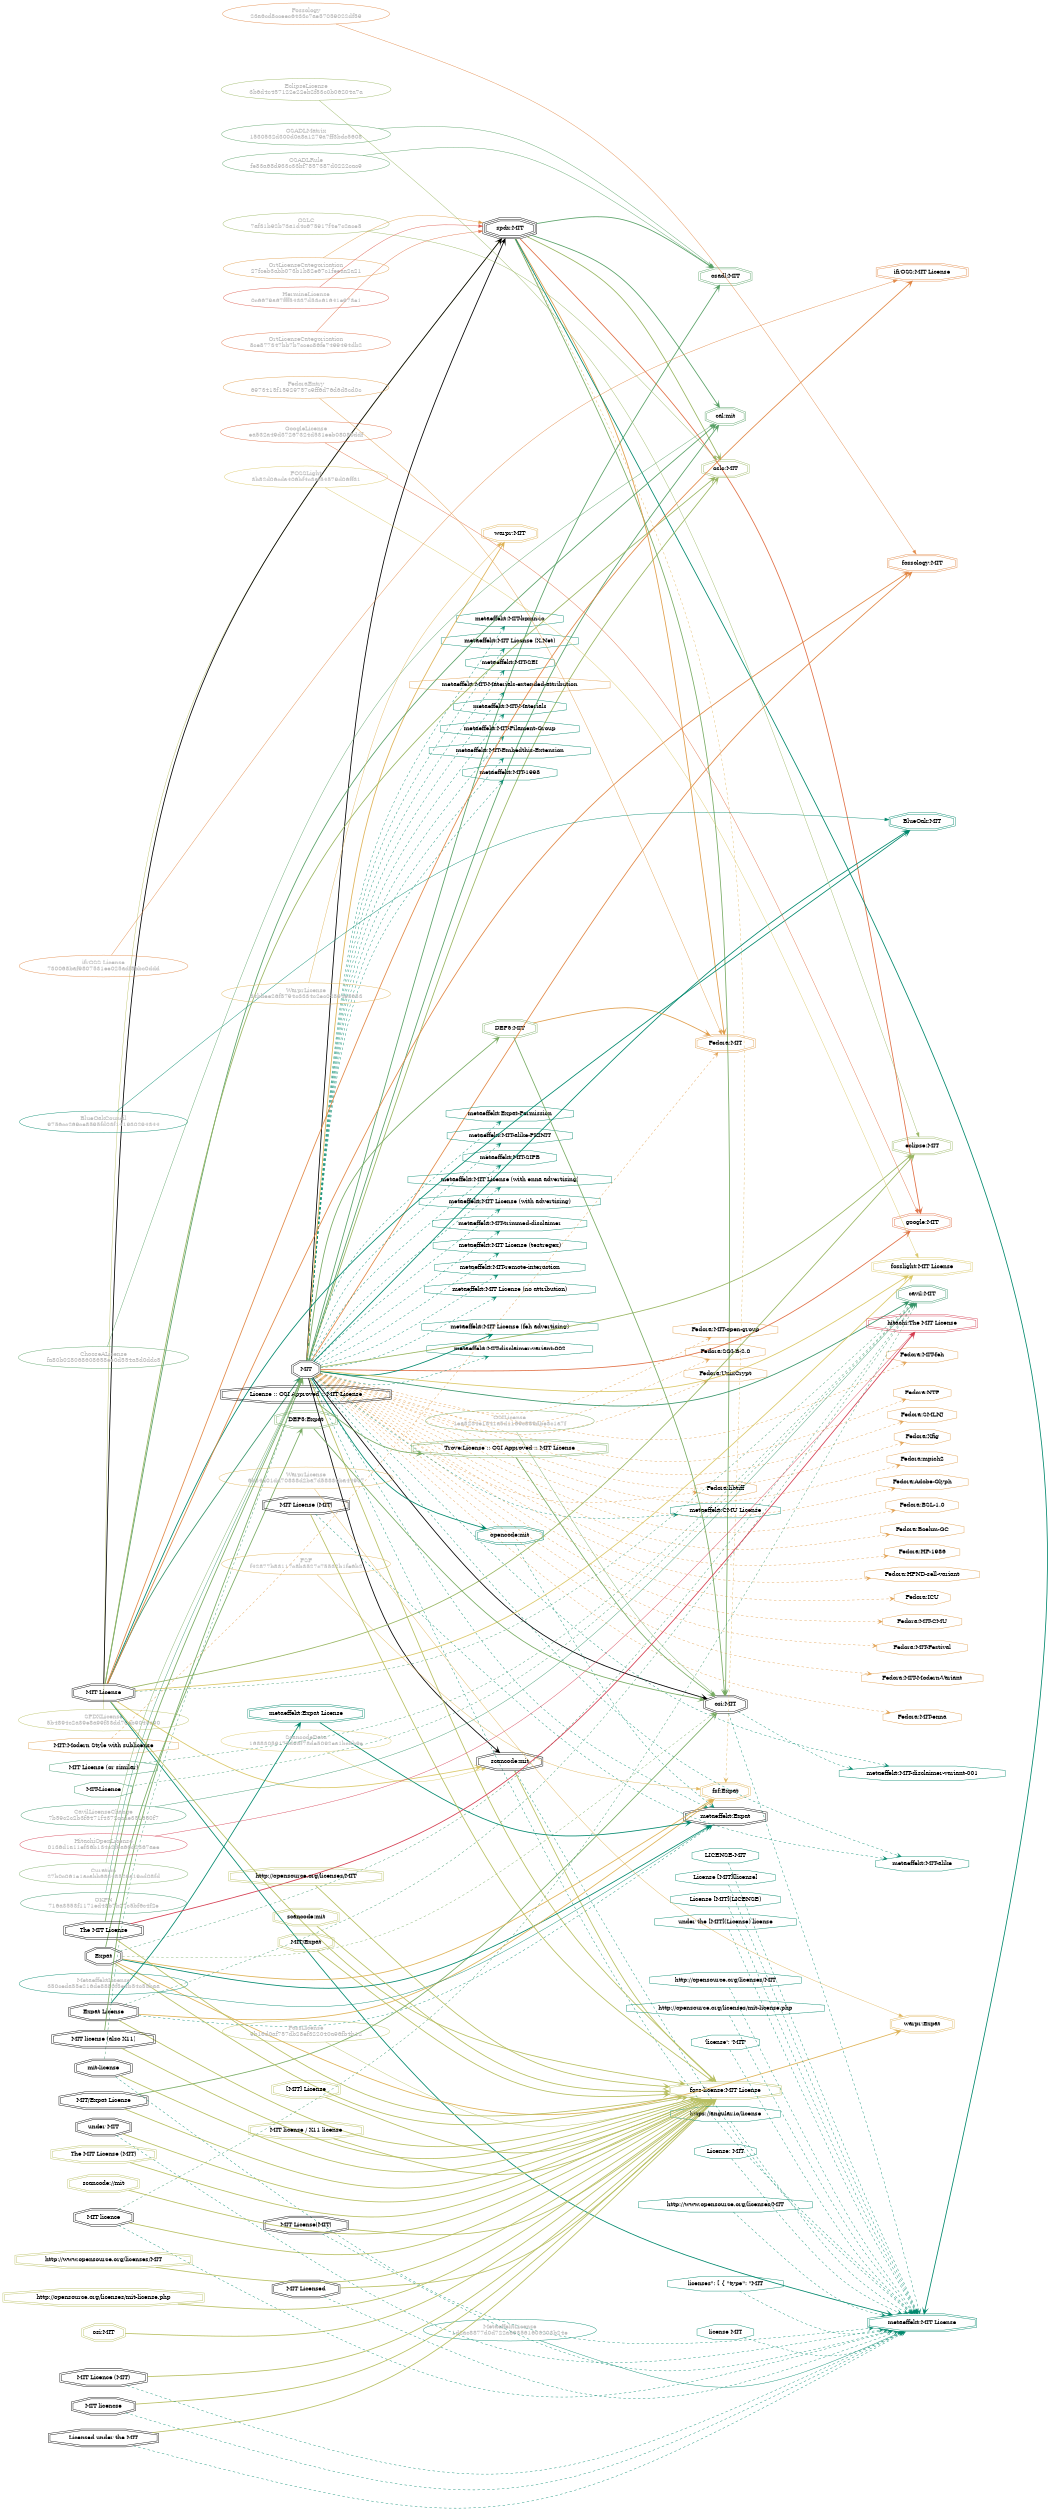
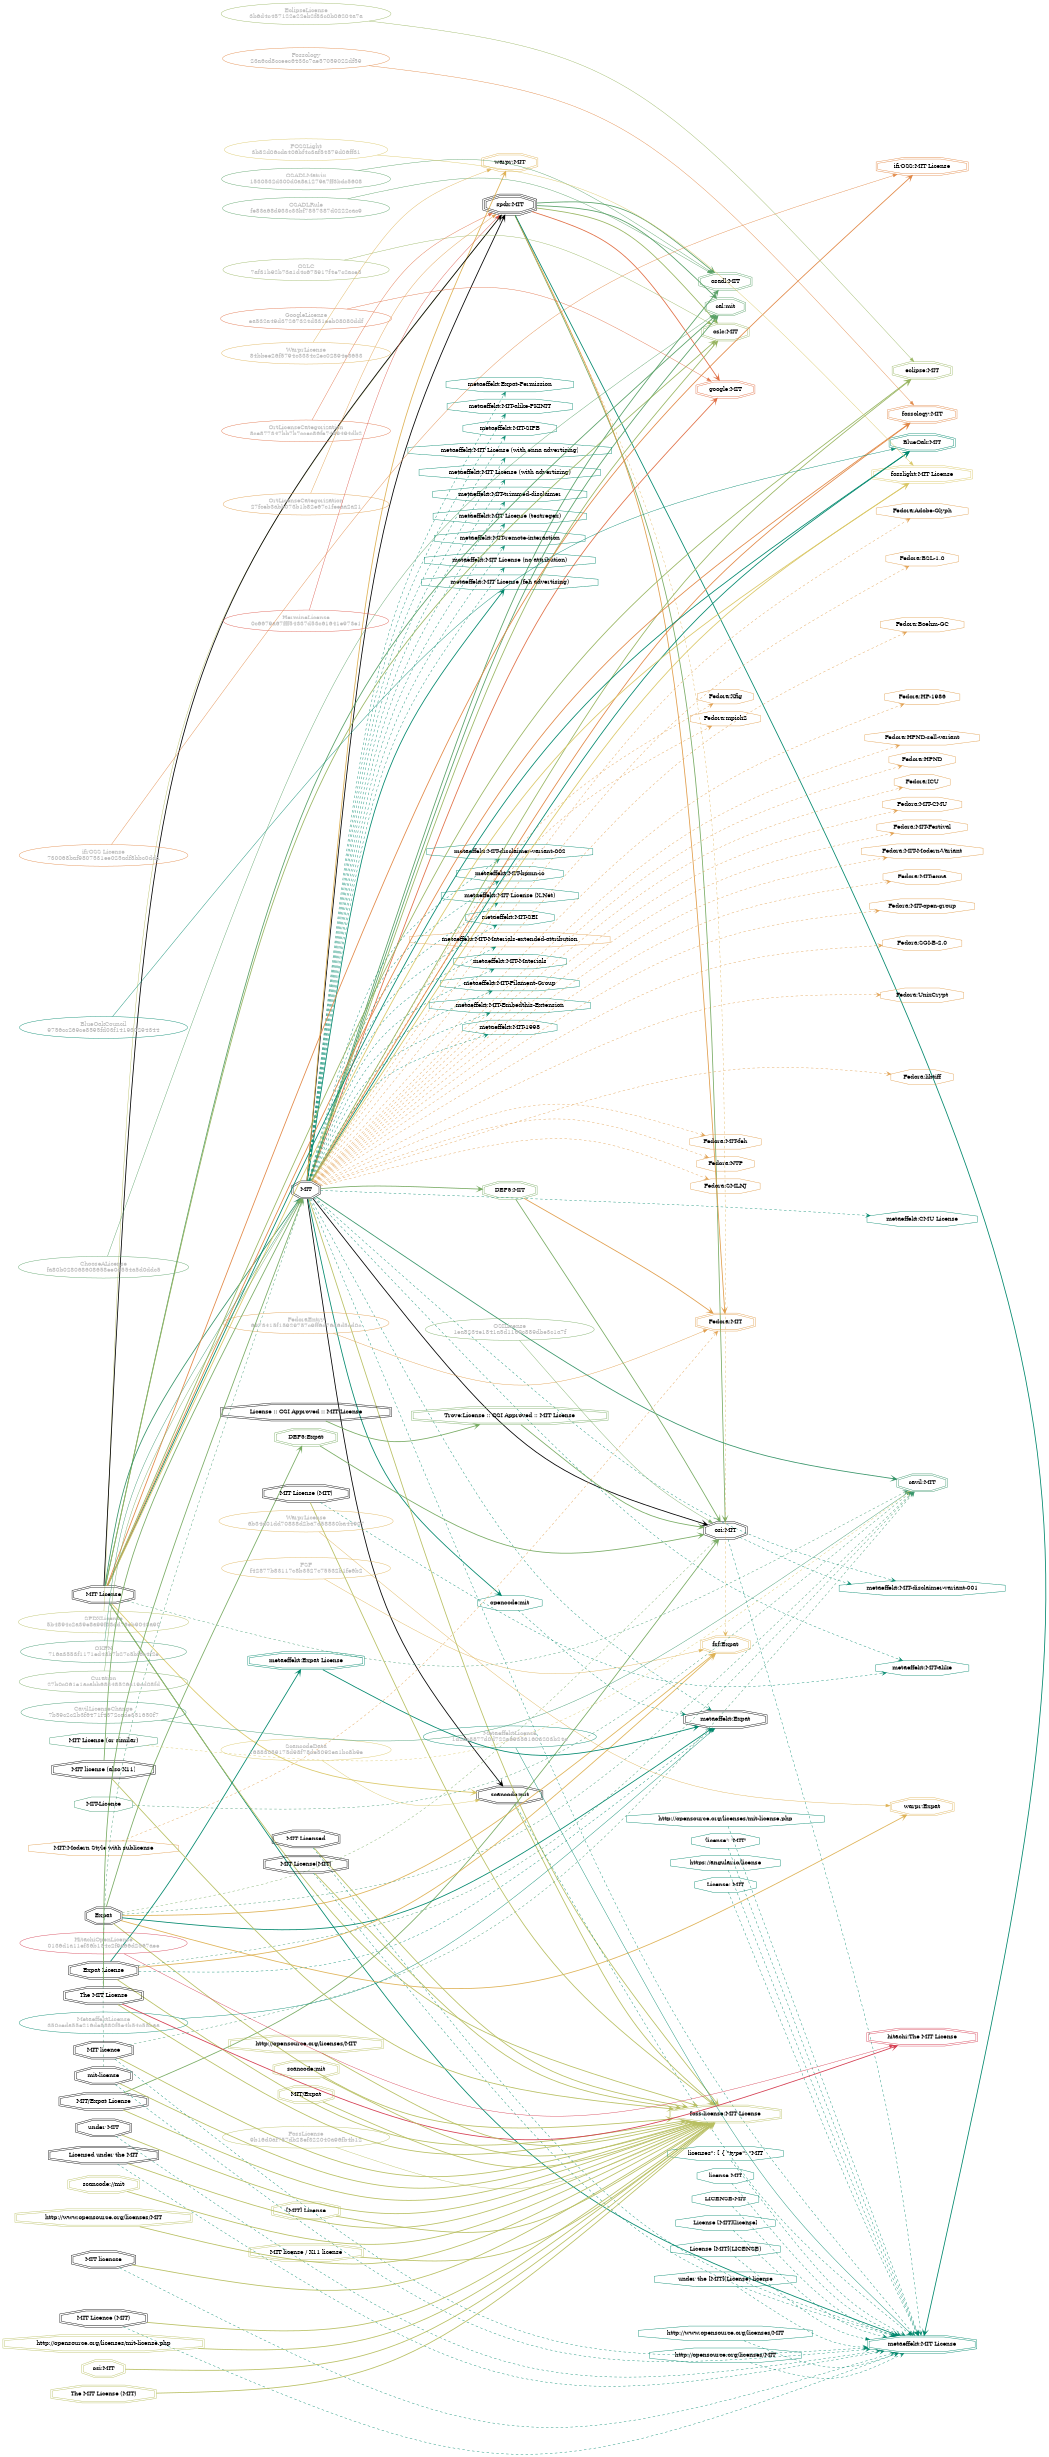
node "Fedora:HPND": added
node "opencode:mit": shape doubleoctagon -> octagon
edge "MIT License (or similar)" -> "cavil:MIT": color #379469 -> #dac767
